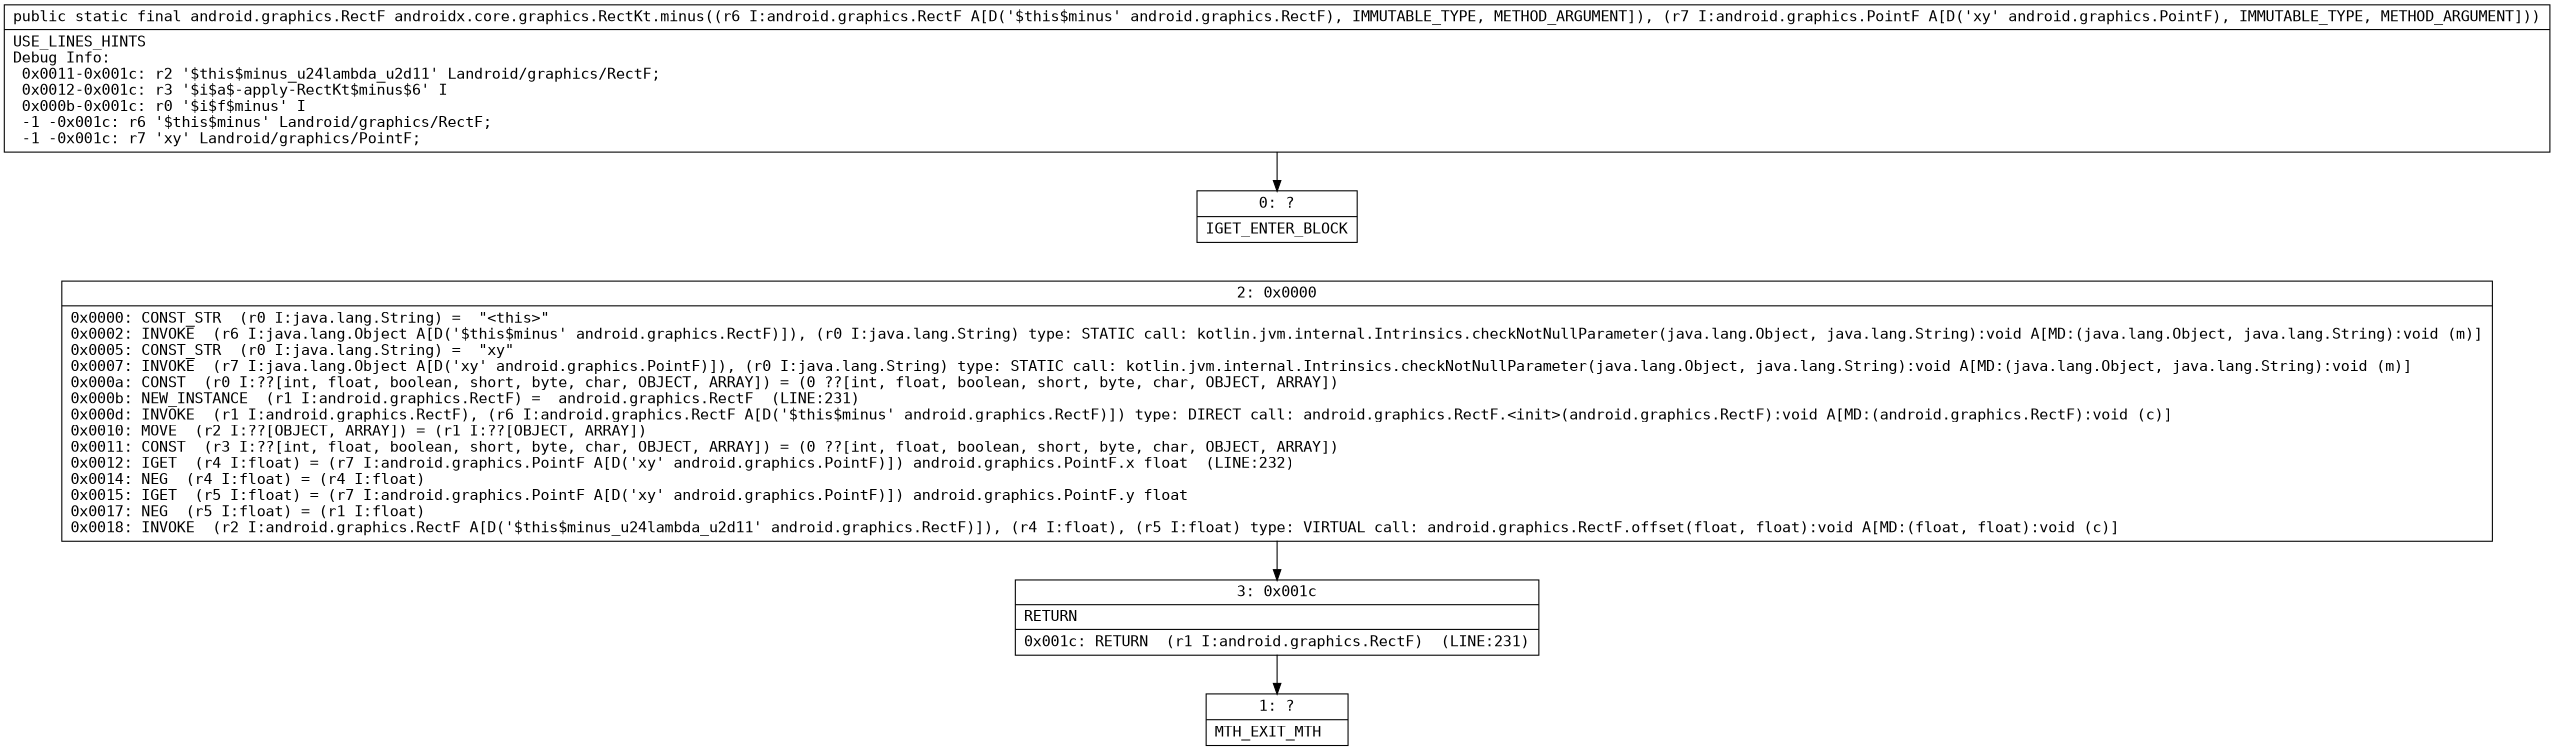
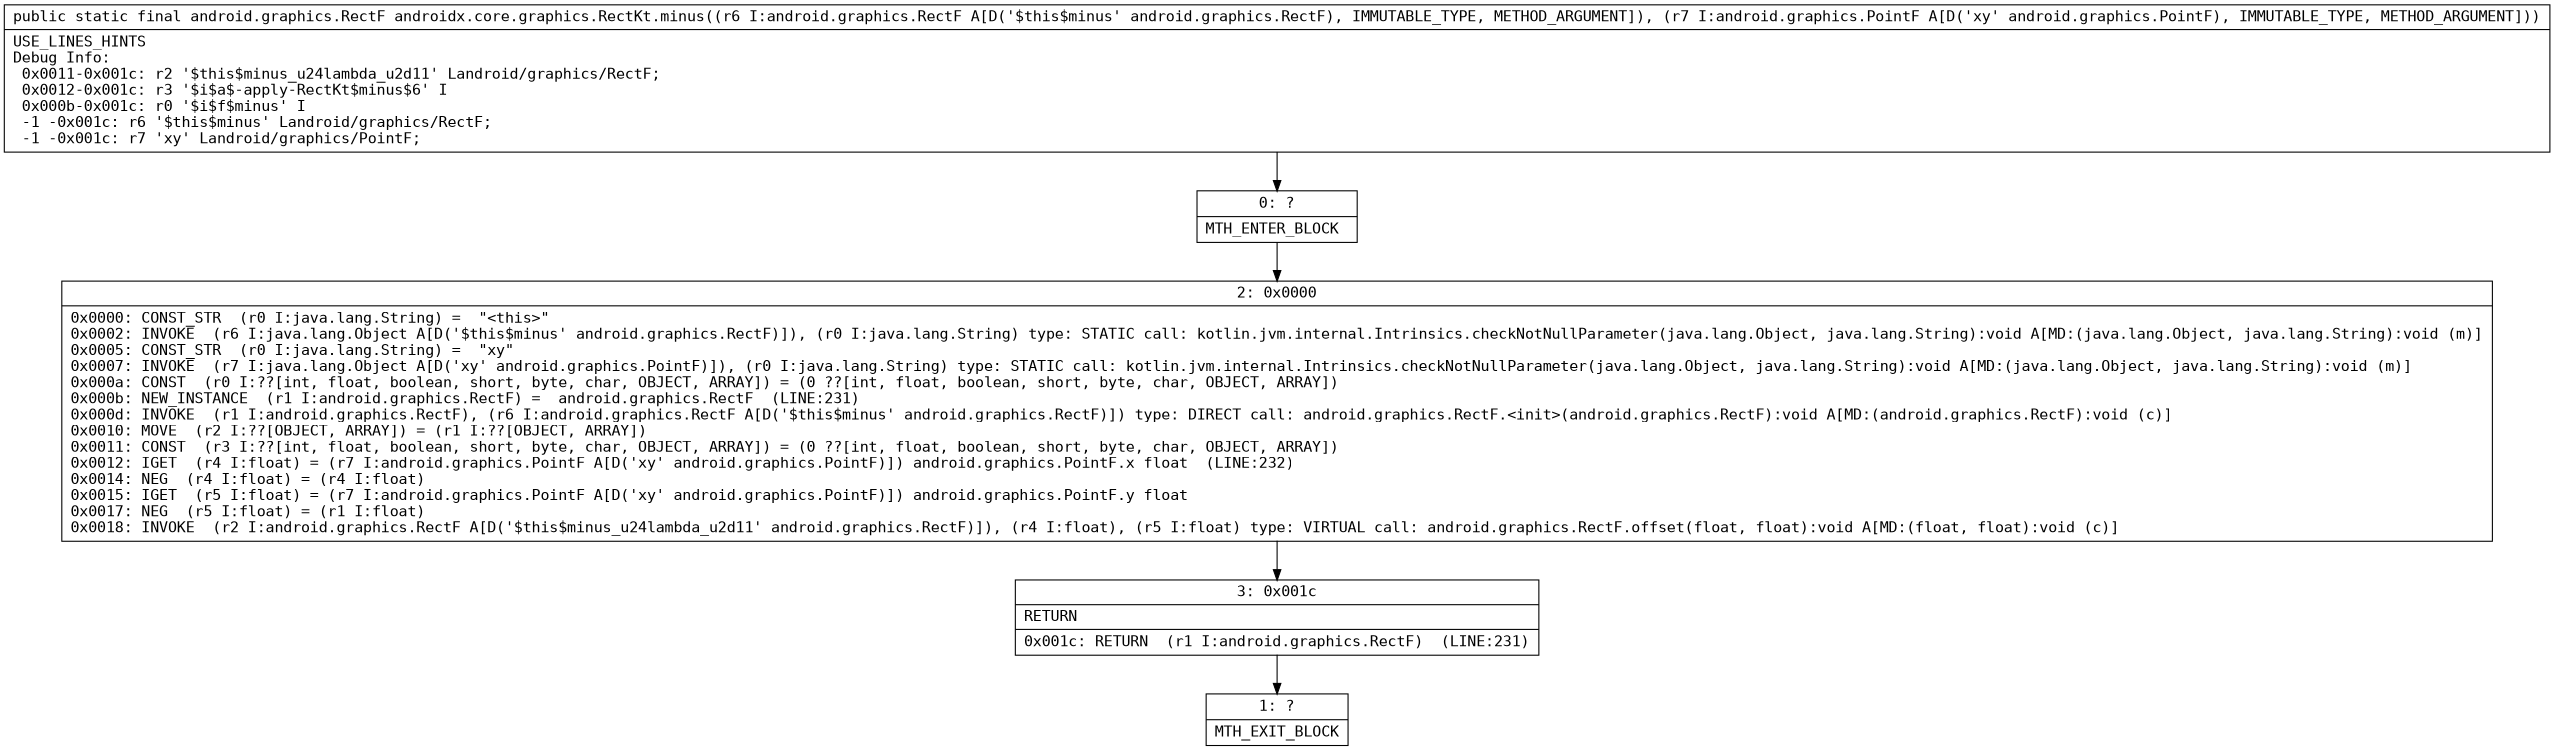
node "0: ?": text "IGET_ENTER_BLOCK" -> "MTH_ENTER_BLOCK"
edge "0: ?" -> "2: 0x0000": added
node "1: ?": text "MTH_EXIT_MTH" -> "MTH_EXIT_BLOCK"
